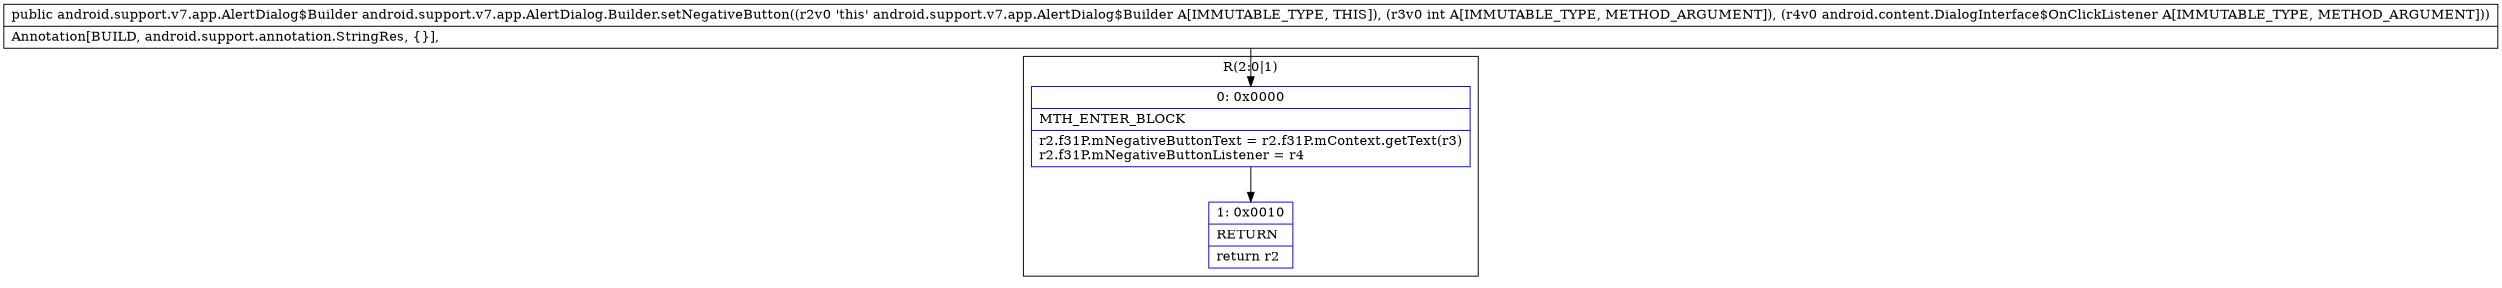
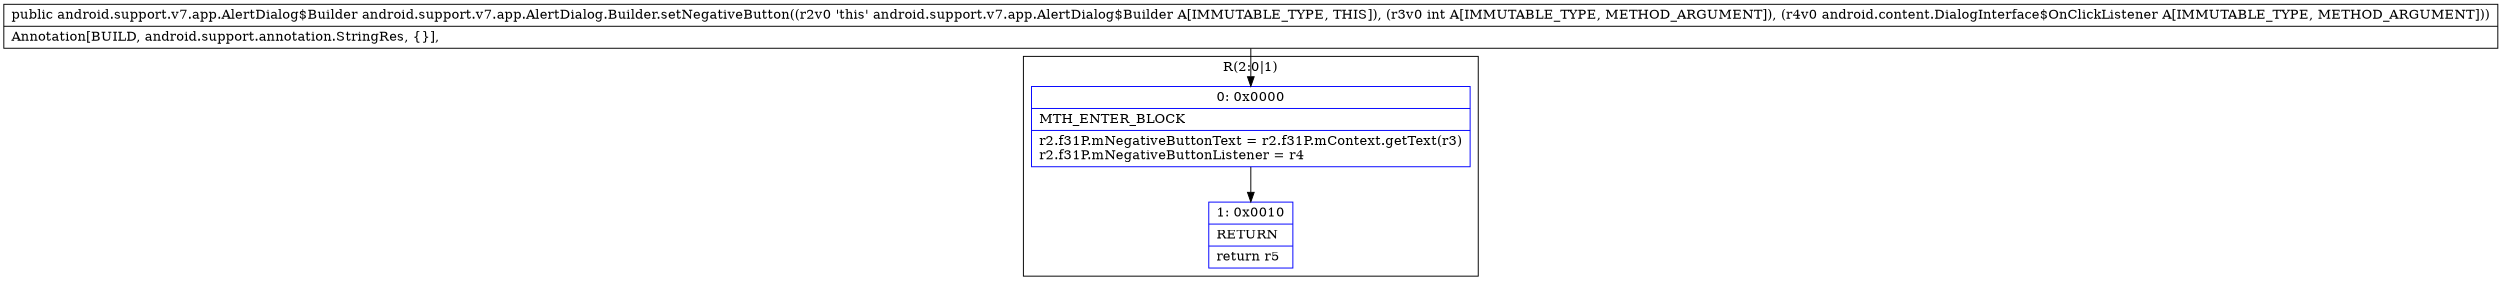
node "1: 0x0010": text "return r2" -> "return r5"
